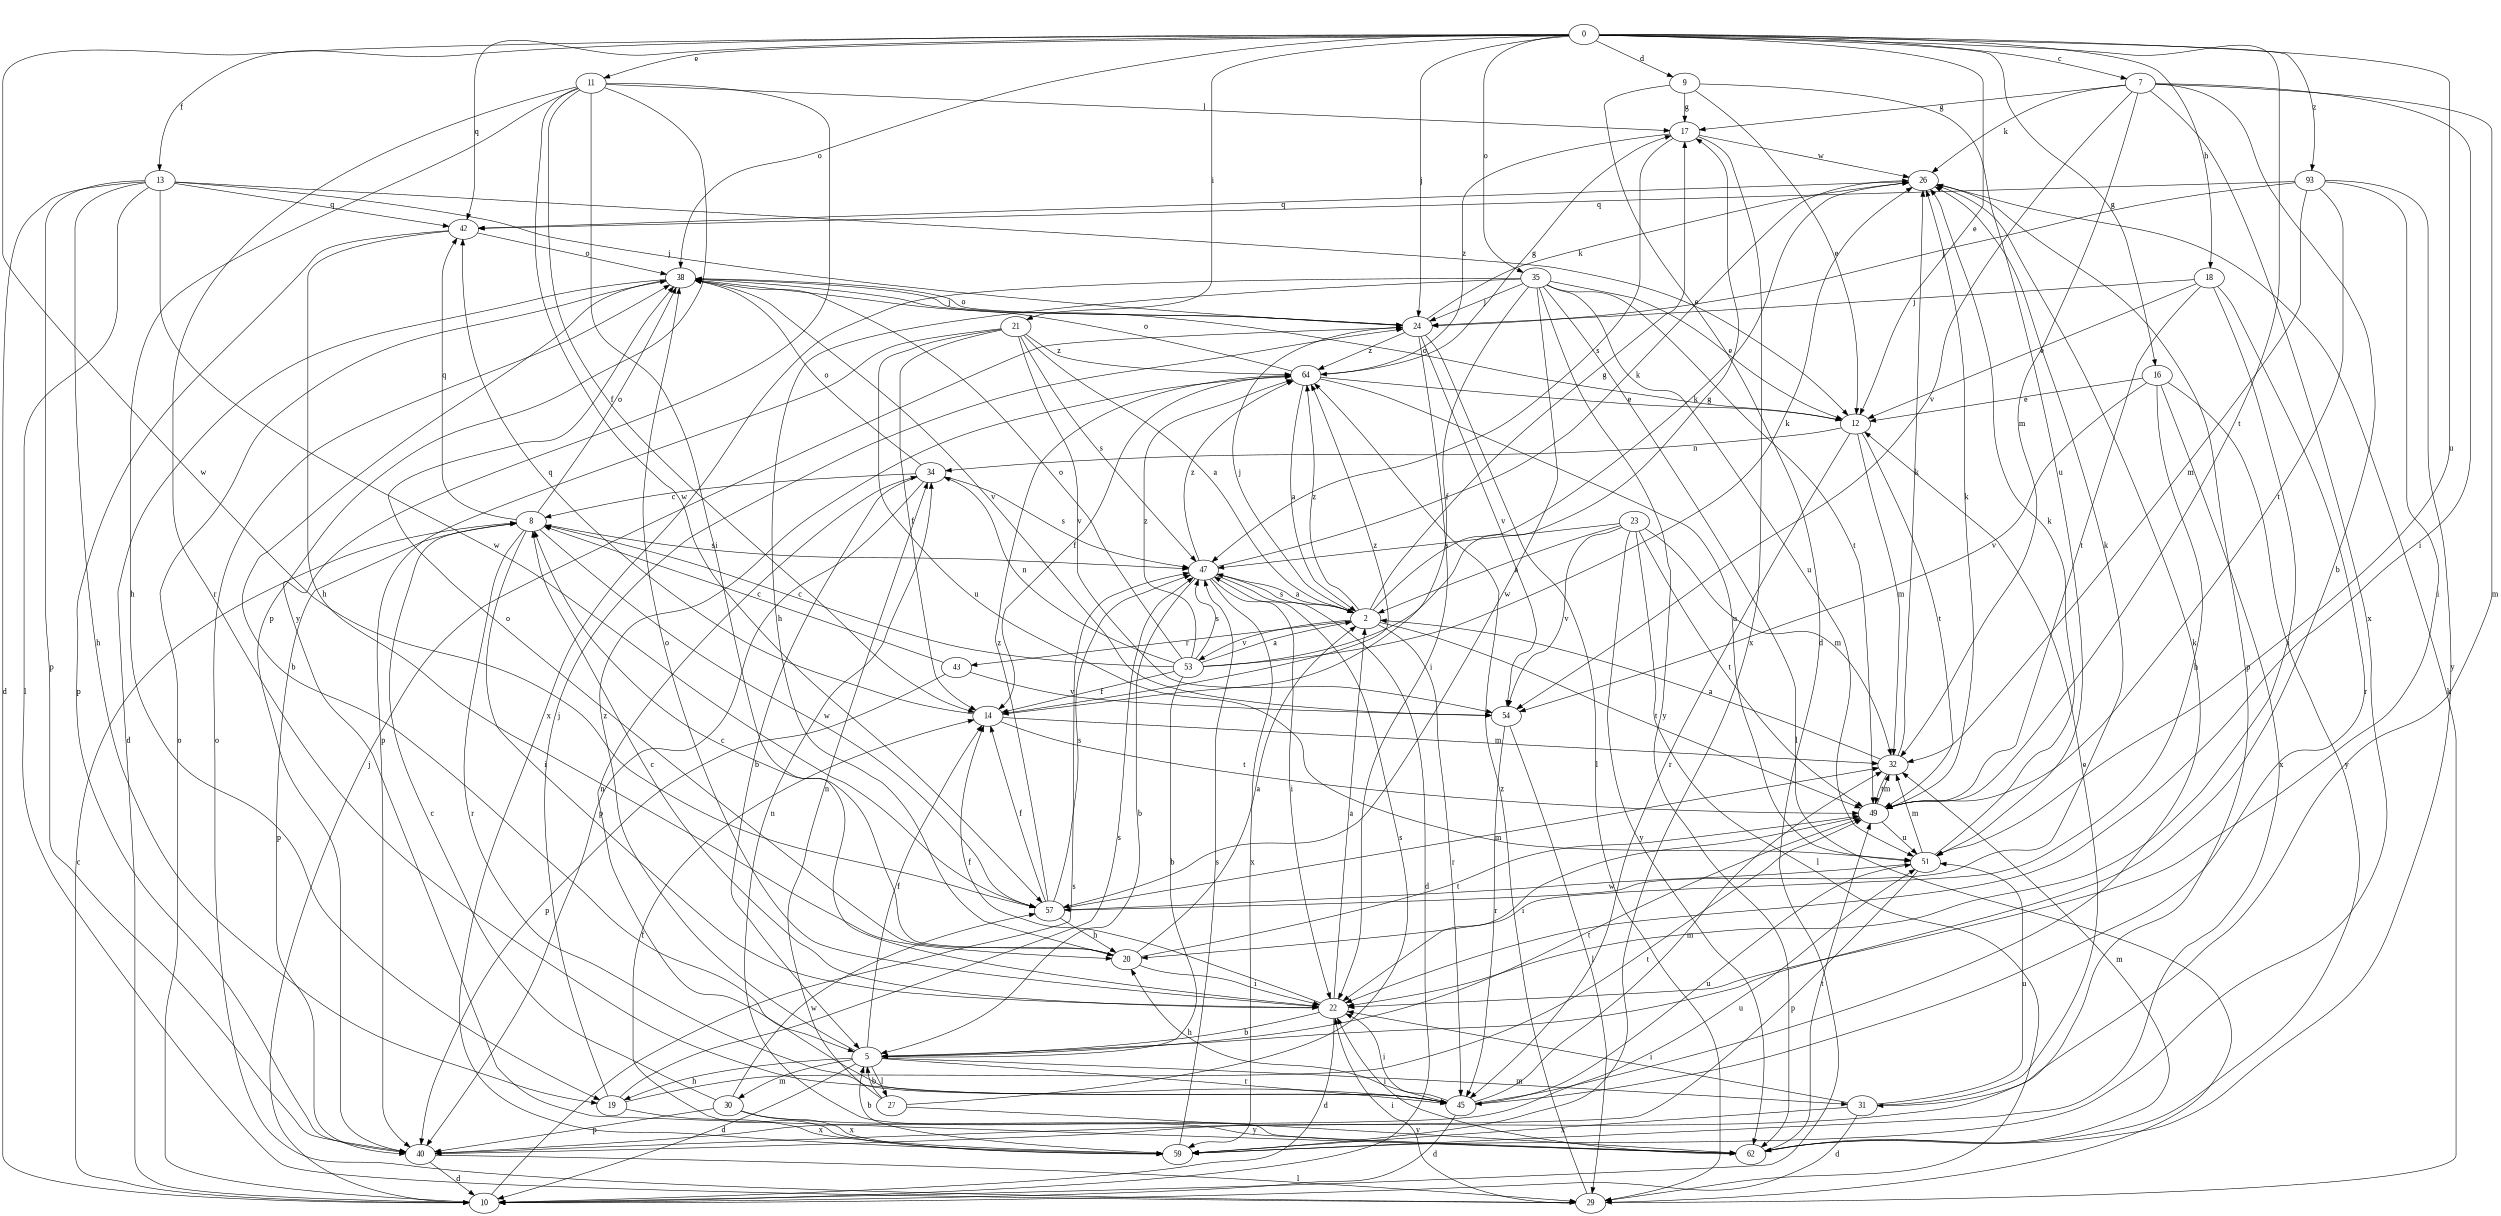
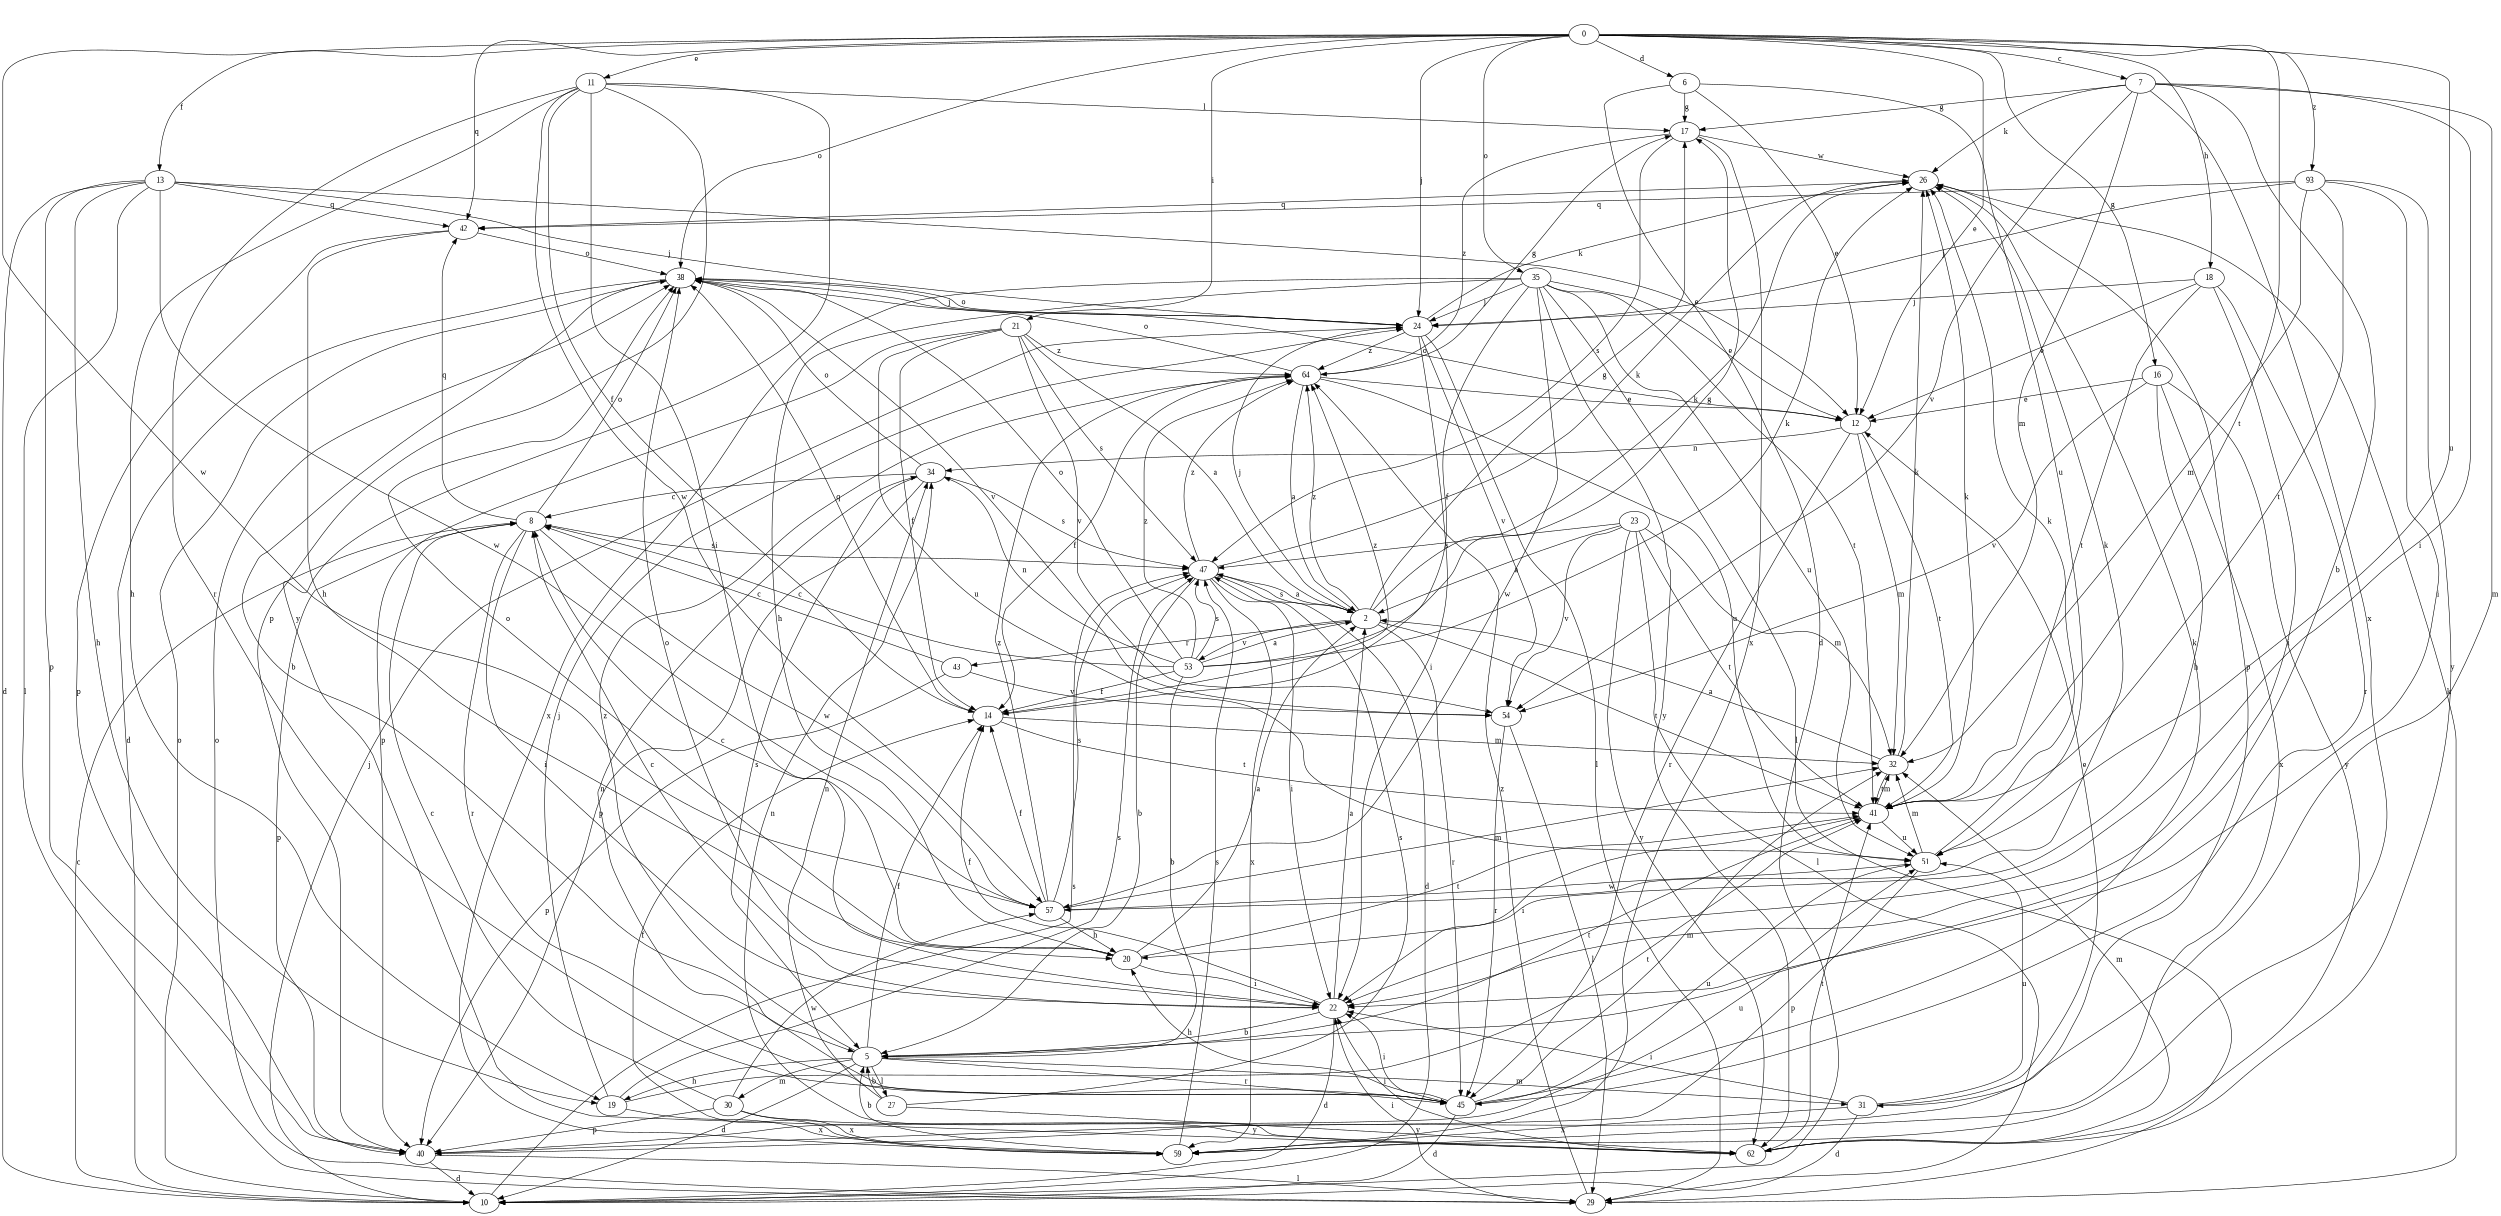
node "9": label "9" -> "6"
edge "14" -> "42": now "14" -> "38"
edge "34" -> "5": label "b" -> "s"
node "49": label "49" -> "41"
